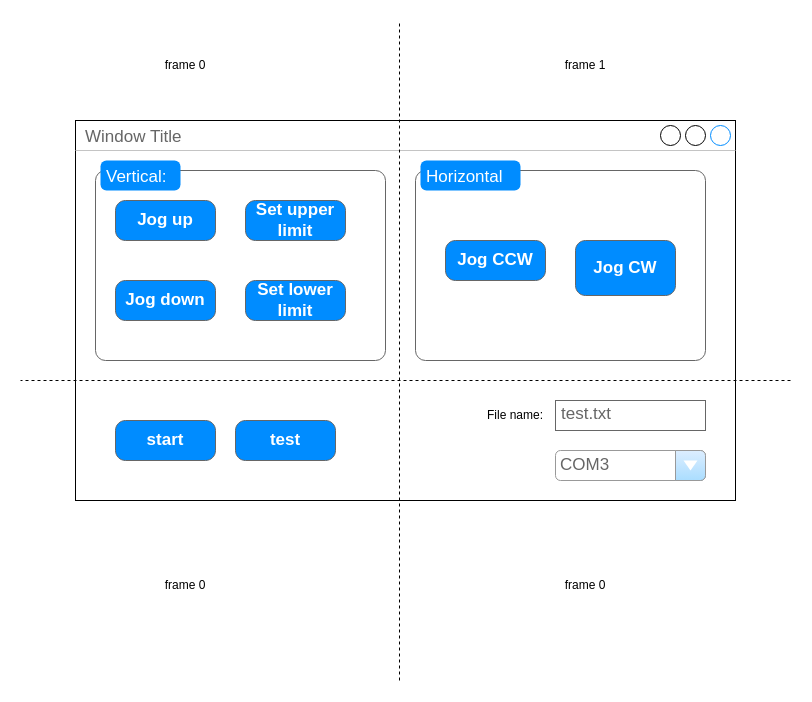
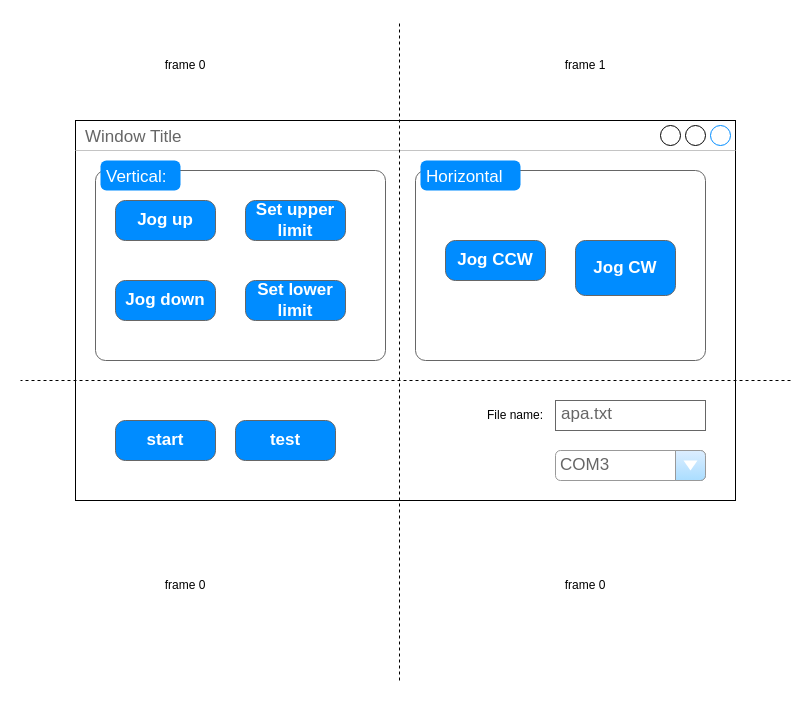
node "test.txt": label "test.txt" -> "apa.txt"
